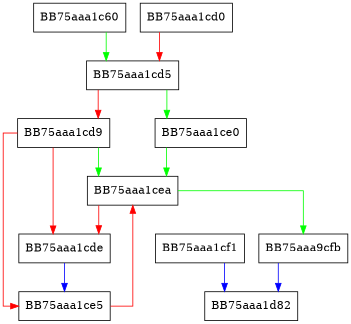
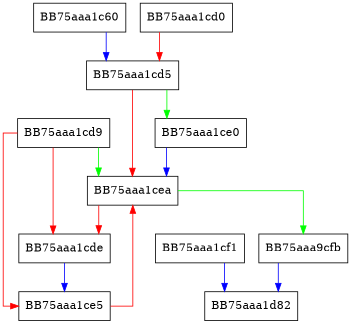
edge "BB75aaa1c60" -> "BB75aaa1cd5": color green -> blue
edge "BB75aaa1cd5" -> "BB75aaa1cd9": now "BB75aaa1cd5" -> "BB75aaa1cea"
edge "BB75aaa1ce0" -> "BB75aaa1cea": color green -> blue
